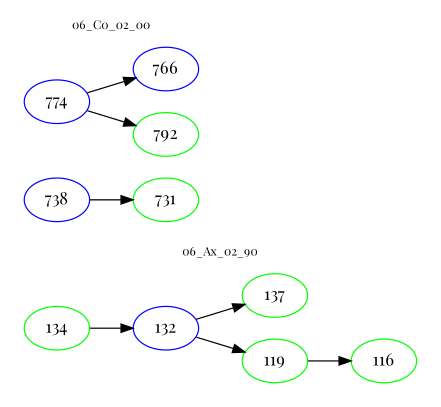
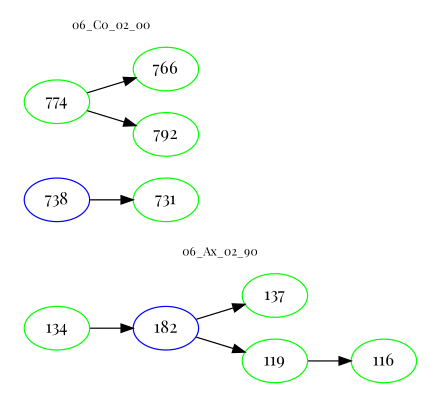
node "766": color blue -> green
node "774": color blue -> green
node "132": label "132" -> "182"
